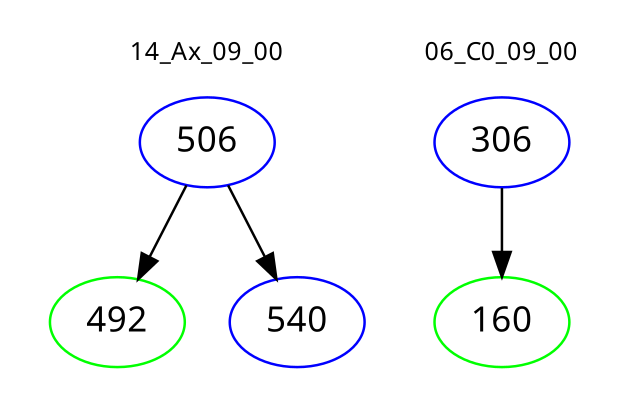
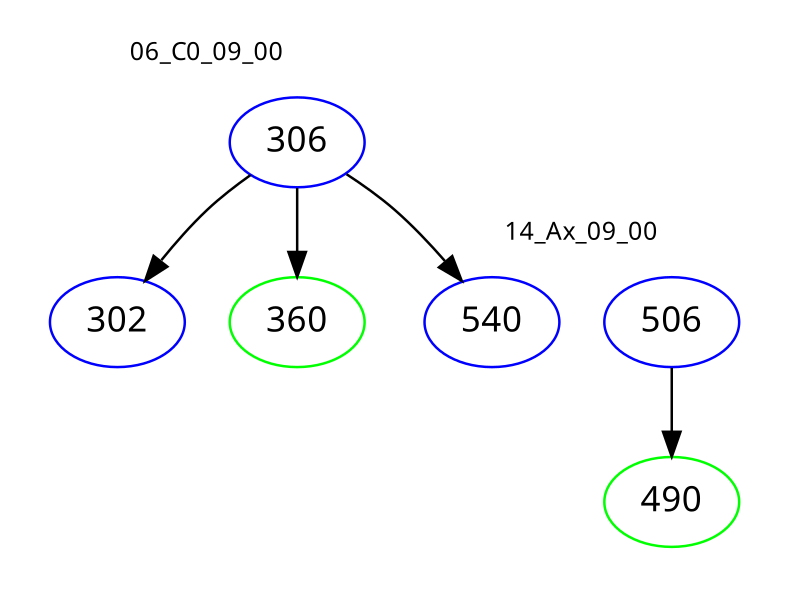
edge "506" -> "540": now "306" -> "540"
node "302": added
node "492": label "492" -> "490"
node "160": label "160" -> "360"
